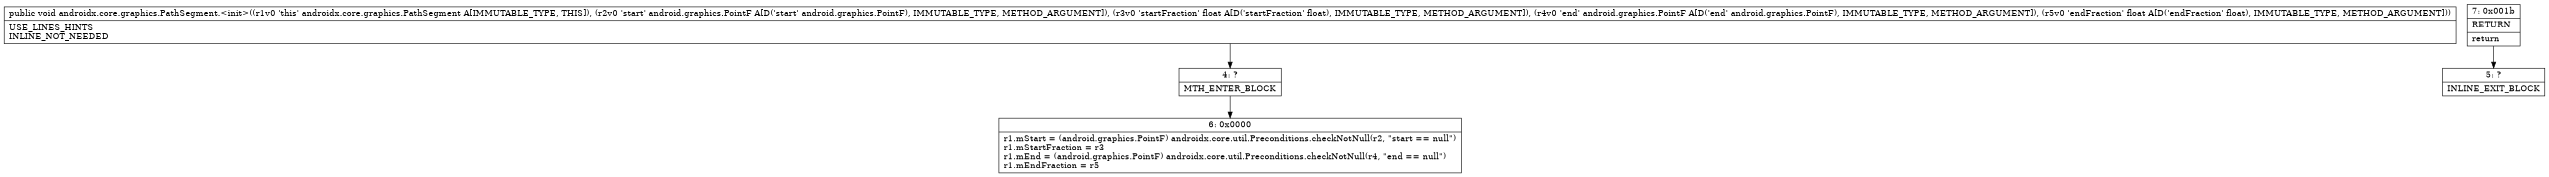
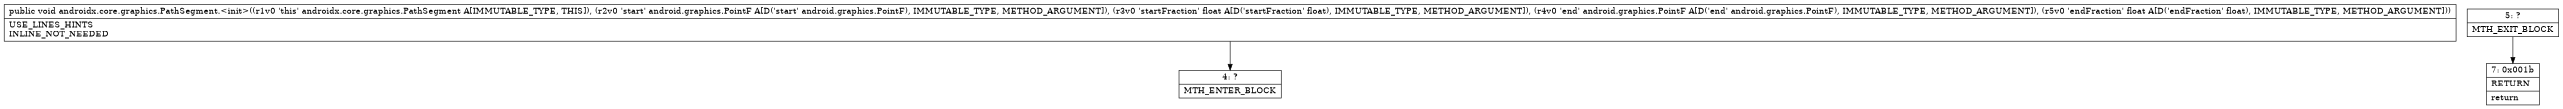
edge "7: 0x001b" -> "5: ?": reversed
node "5: ?": text "INLINE_EXIT_BLOCK" -> "MTH_EXIT_BLOCK"
node "6: 0x0000": removed
